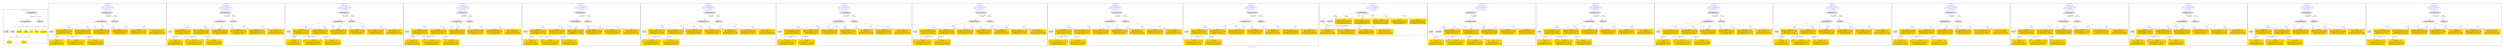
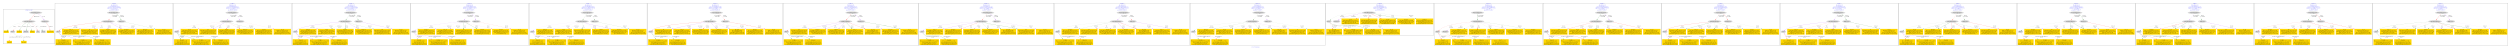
node "date_made": fillcolor lightgray -> gold
node "description": added
node "dimensions": fillcolor gold -> lightgray
node "title": fillcolor gold -> lightgray
node "access_id": fillcolor gold -> lightgray
